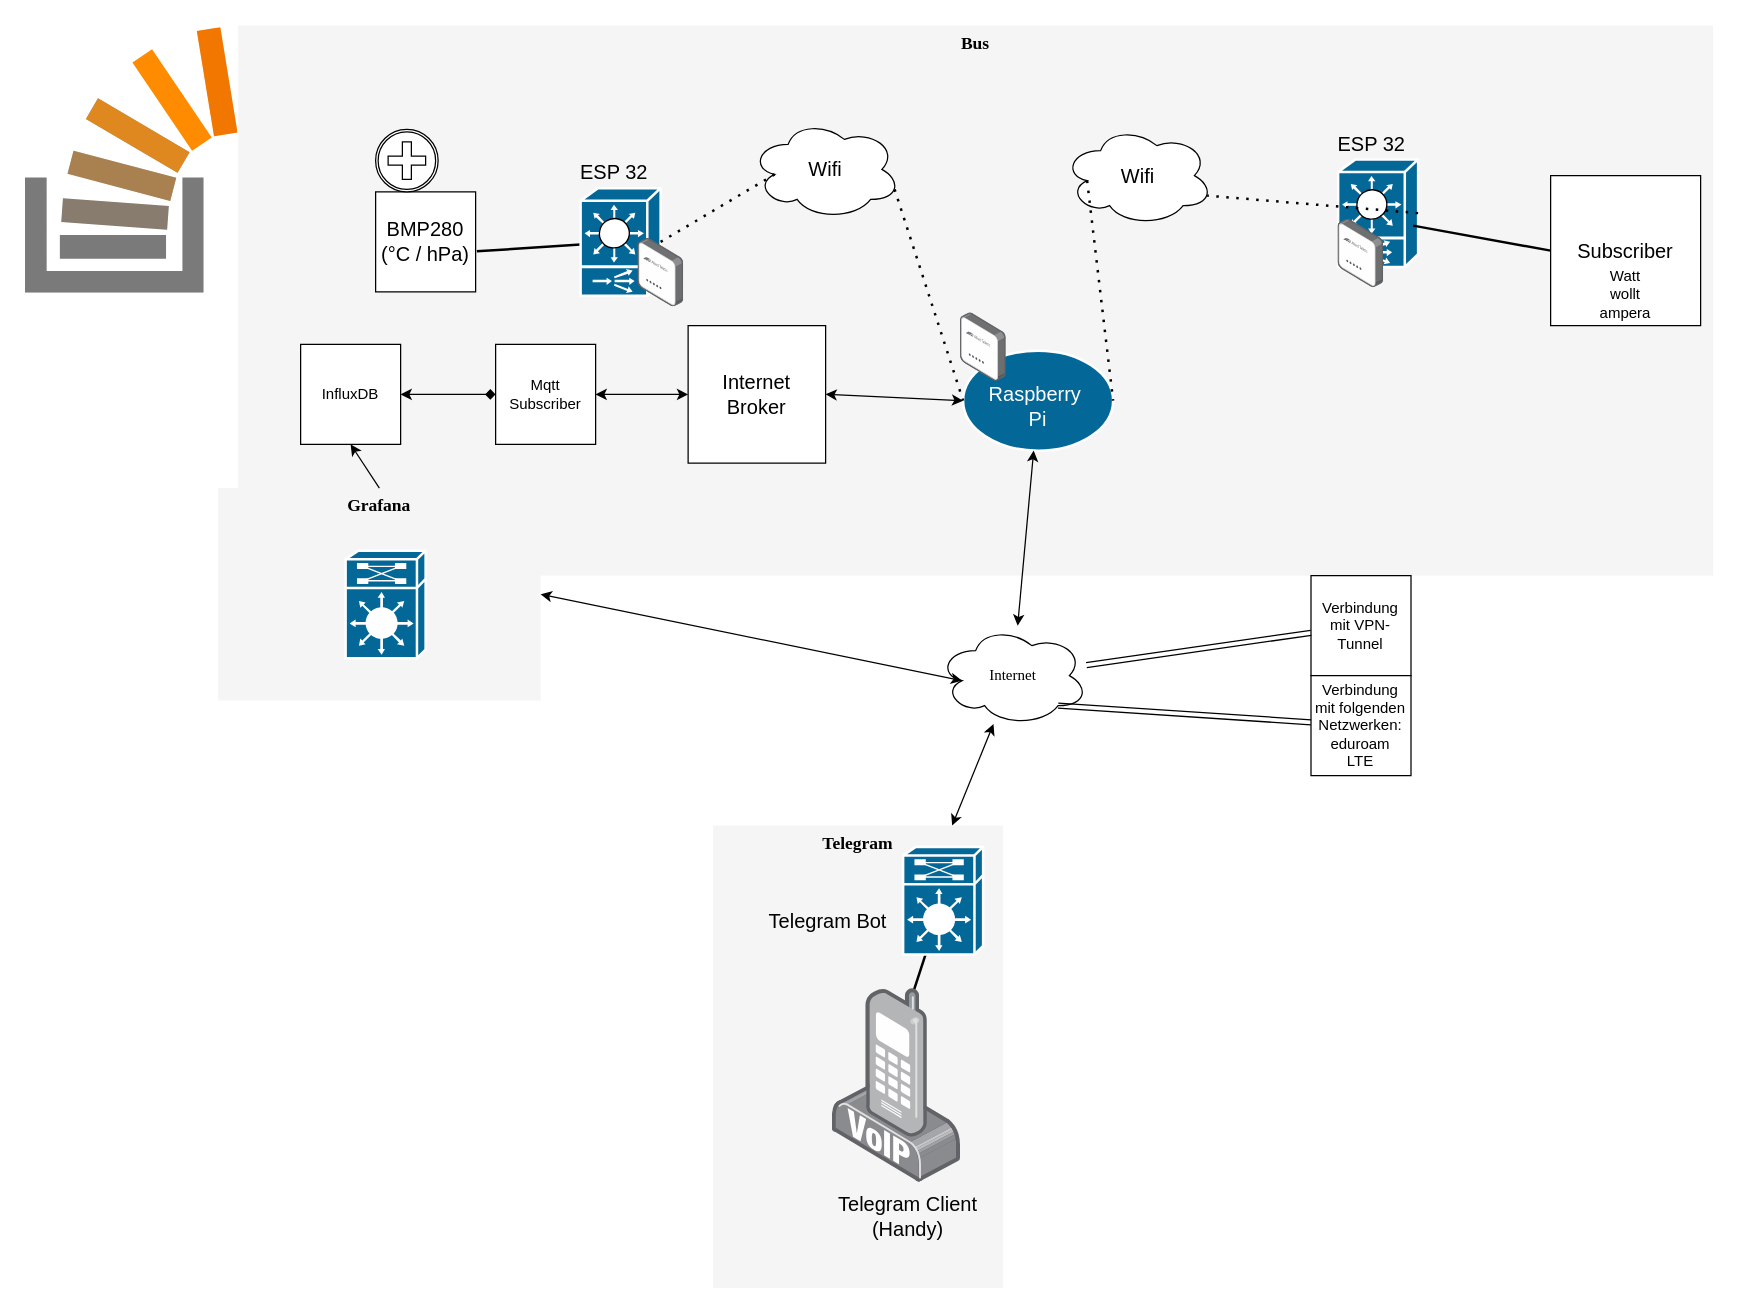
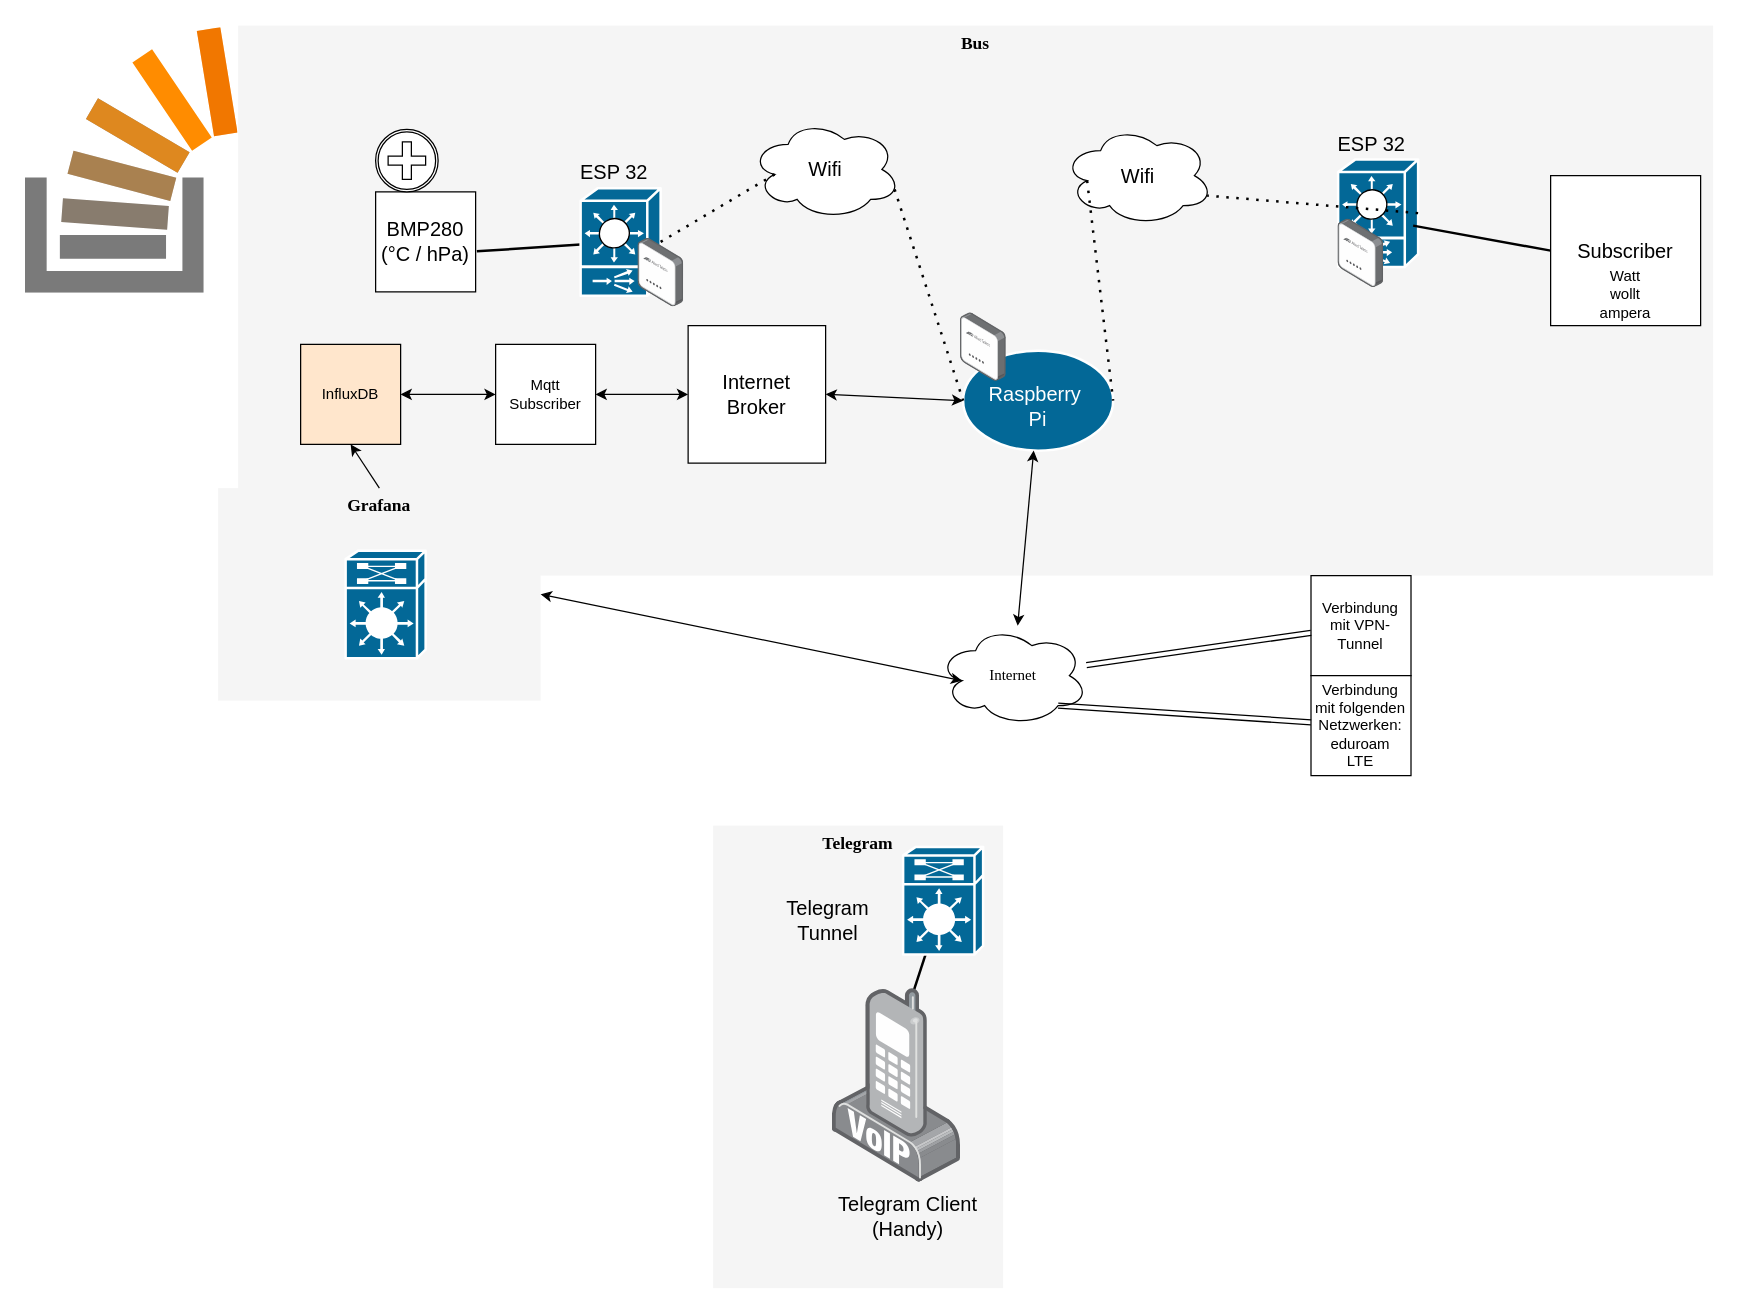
node "InfluxDB": fillcolor #ffffff -> #ffe6cc
edge "InfluxDB" -- "Mqtt Subscriber": arrowhead diamond -> classic
edge "Internet" -- "Telegram": removed
node "Telegram Bot": label "Telegram Bot" -> "Telegram Tunnel"
